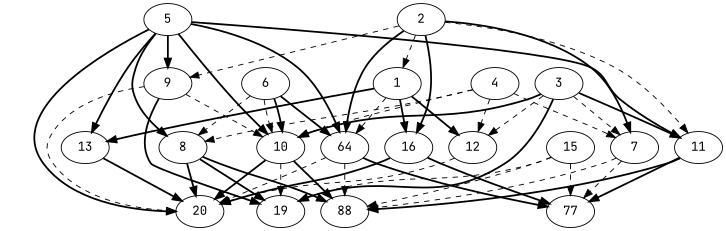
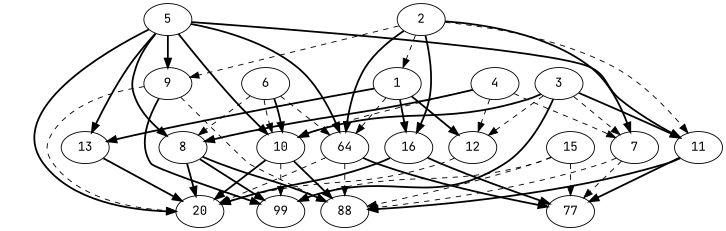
edge "9" -> "10": now "9" -> "88"
edge "6" -> "64": style bold -> dashed
edge "4" -> "8": style dashed -> bold
node "19": label "19" -> "99"
